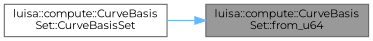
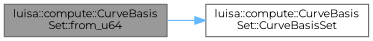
edge "luisa::compute::CurveBasis Set::CurveBasisSet" -> "luisa::compute::CurveBasis Set::from_u64": reversed
